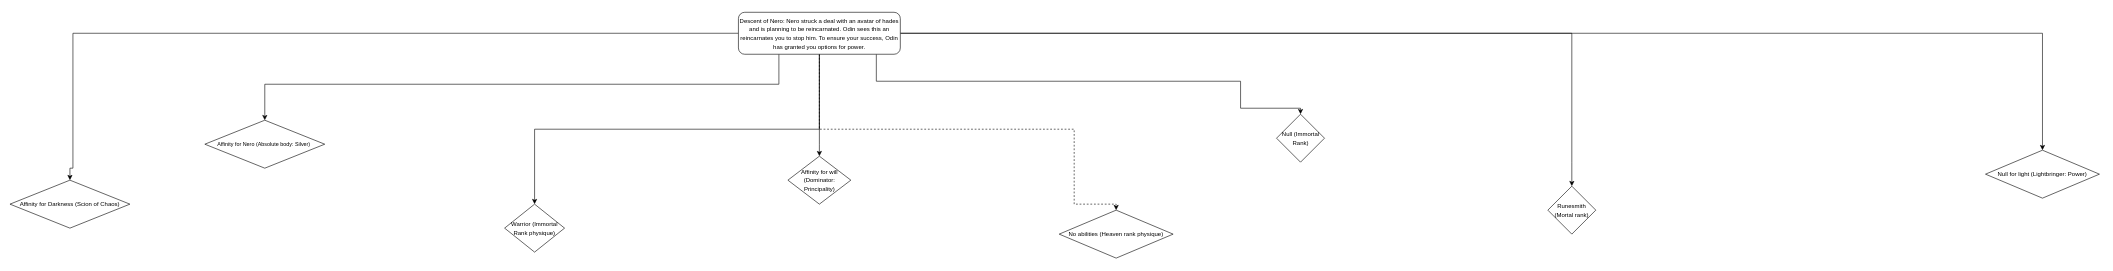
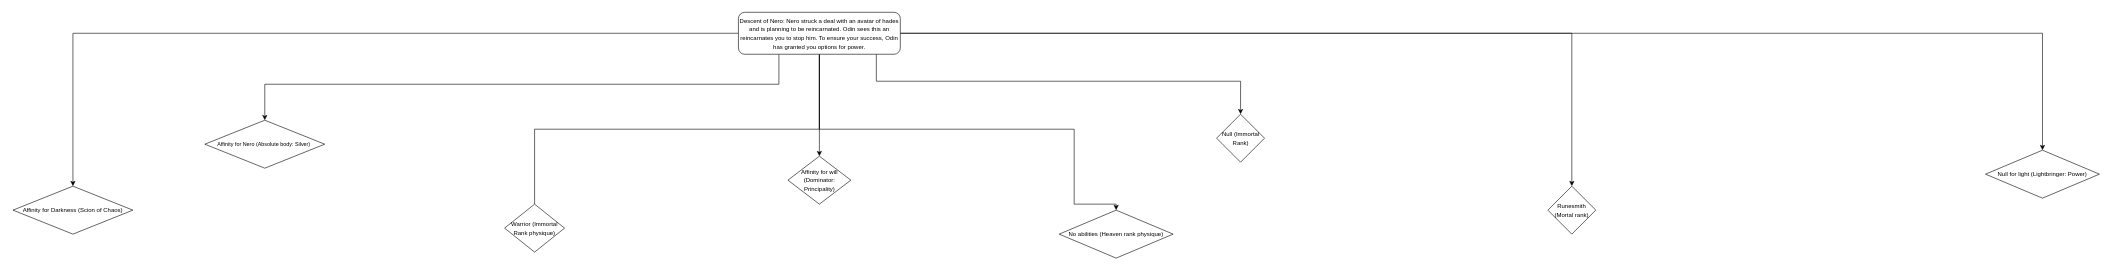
edge "Descent of Nero: Nero struck a deal with an avatar of hades and is planning to be reincarnated. Odin sees this an reincarnates you to stop him. To ensure your success, Odin has granted you options for power." -> "No abilities (Heaven rank physique)": style dashed -> solid
node "Null (Immortal Rank)": moved (1301, 138) -> (1241, 138)
edge "Descent of Nero: Nero struck a deal with an avatar of hades and is planning to be reincarnated. Odin sees this an reincarnates you to stop him. To ensure your success, Odin has granted you options for power." -> "Warrior (Immortal Rank physique)": arrowhead classic -> none
node "Affinity for Darkness (Scion of Chaos)": moved (69, 204) -> (72, 210)
